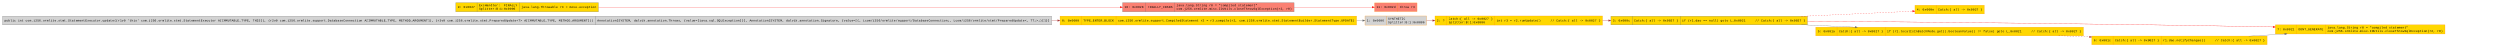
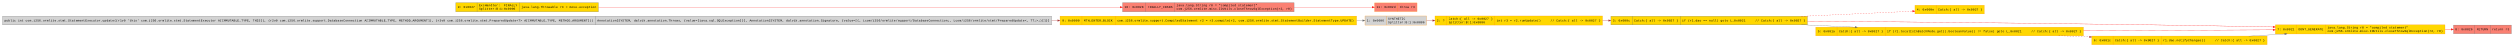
node "0: 0x0000": text "TYPE_ENTER_BLOCK" -> "MTH_ENTER_BLOCK"
node "8: 0x0026": added
edge "5: 0x001a" -> "7: 0x0021": added
